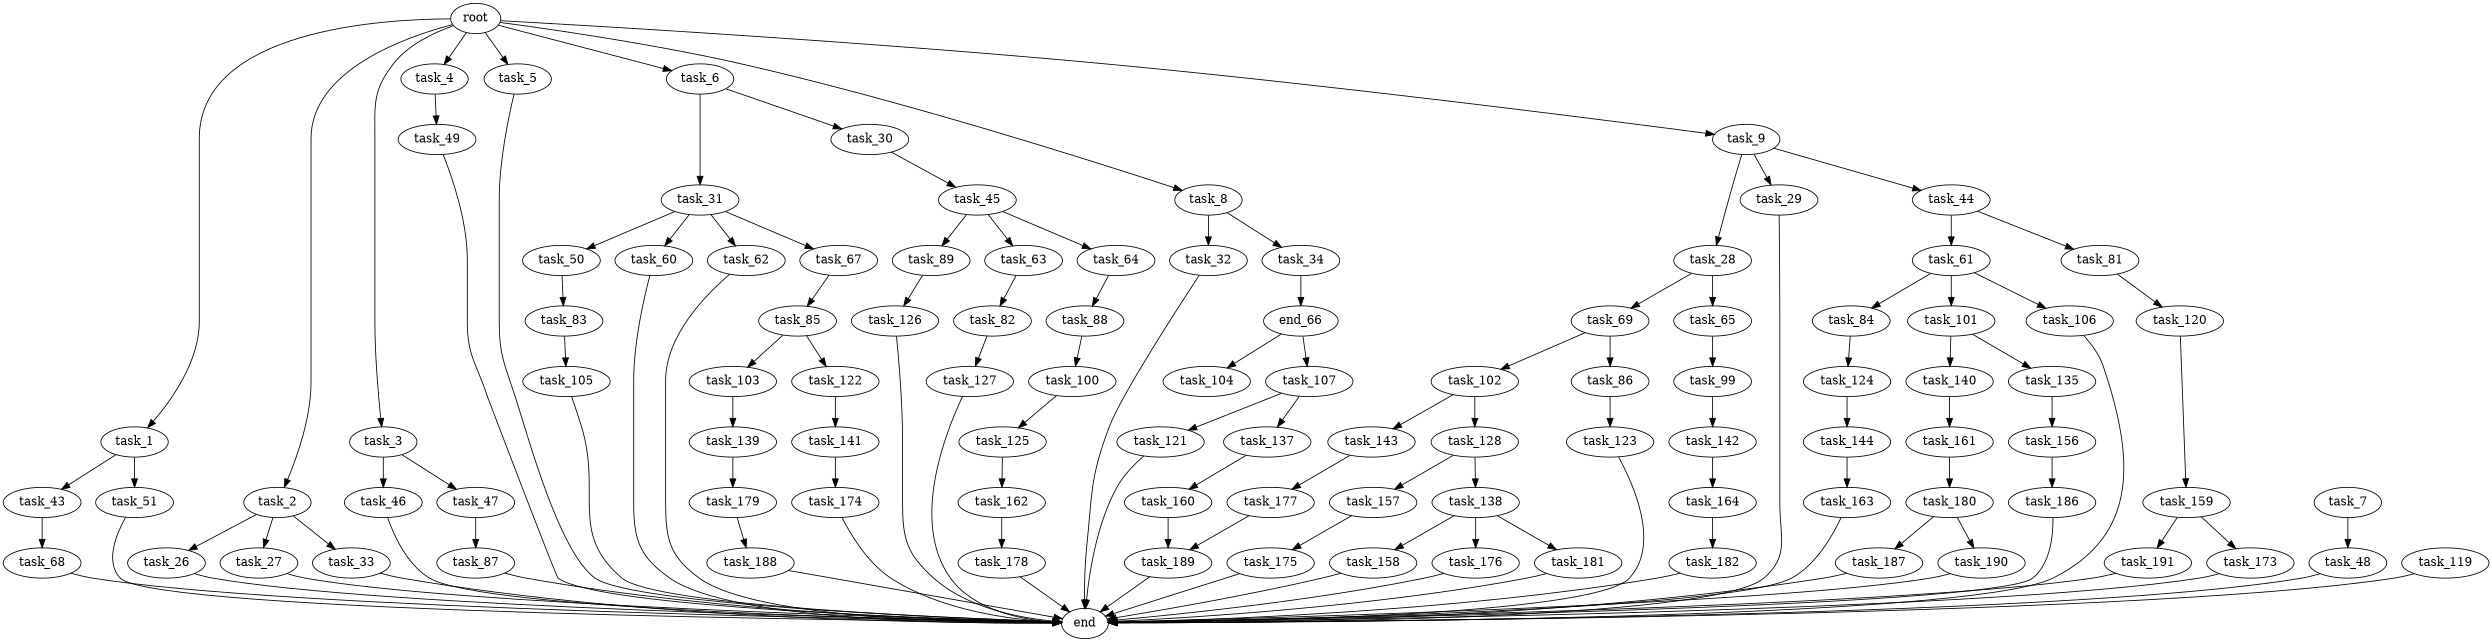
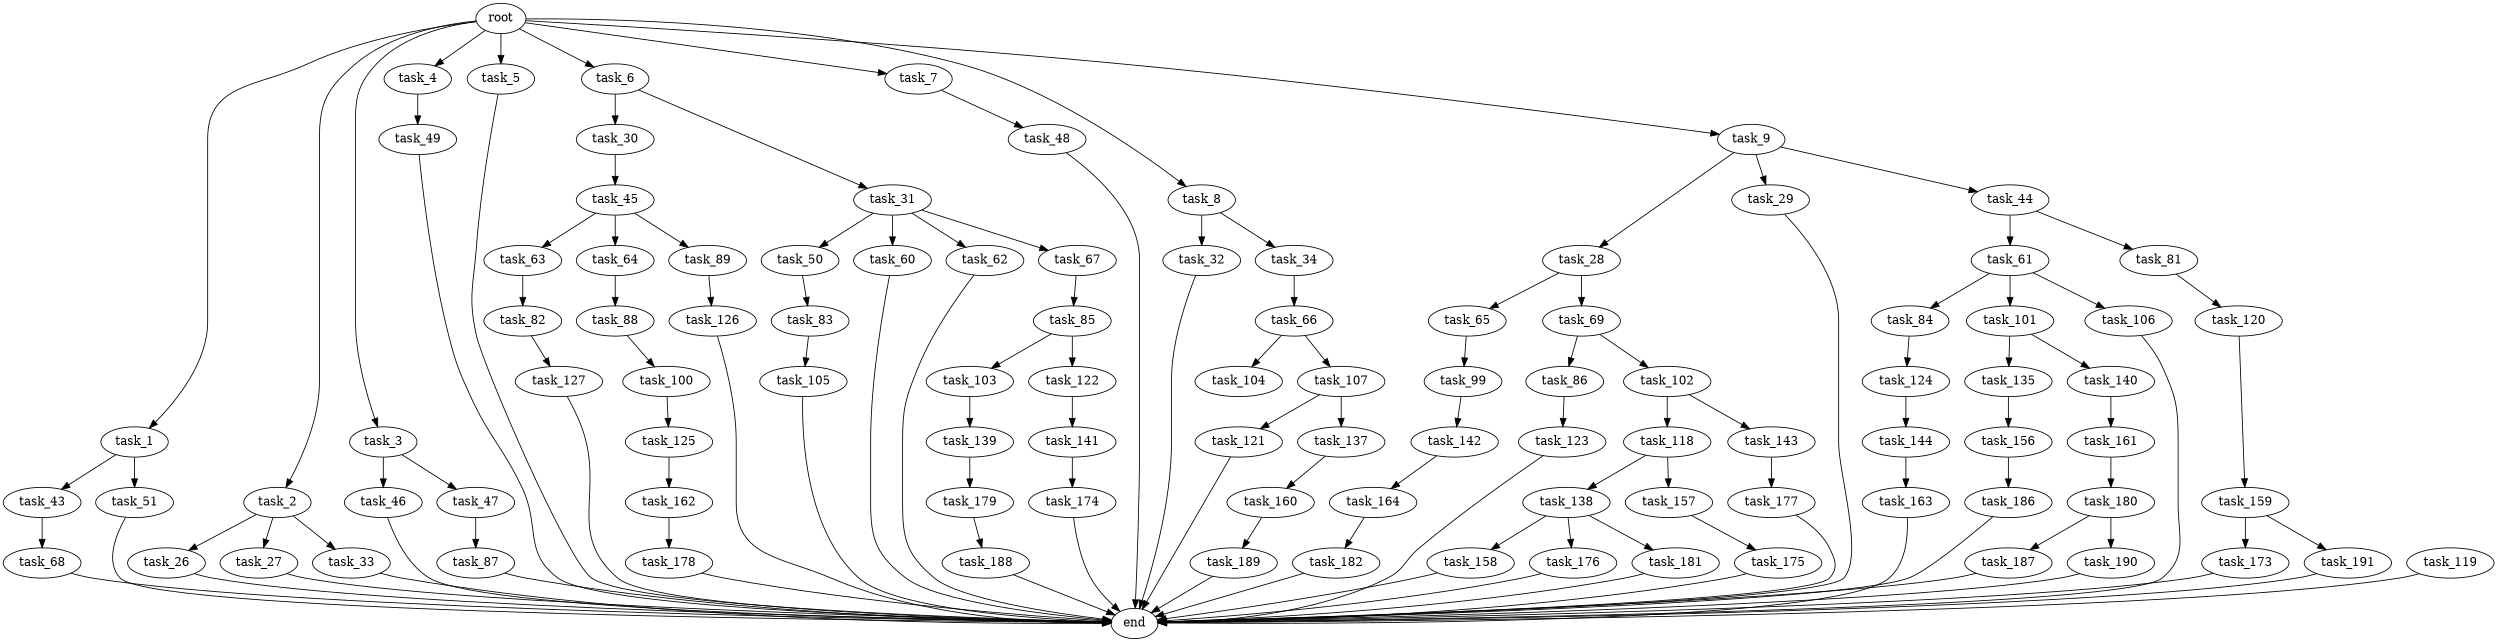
edge "root" -> "task_7": added
node "end_66": label "end_66" -> "task_66"
node "task_128": label "task_128" -> "task_118"
edge "task_177" -> "task_189": now "task_177" -> "end"
